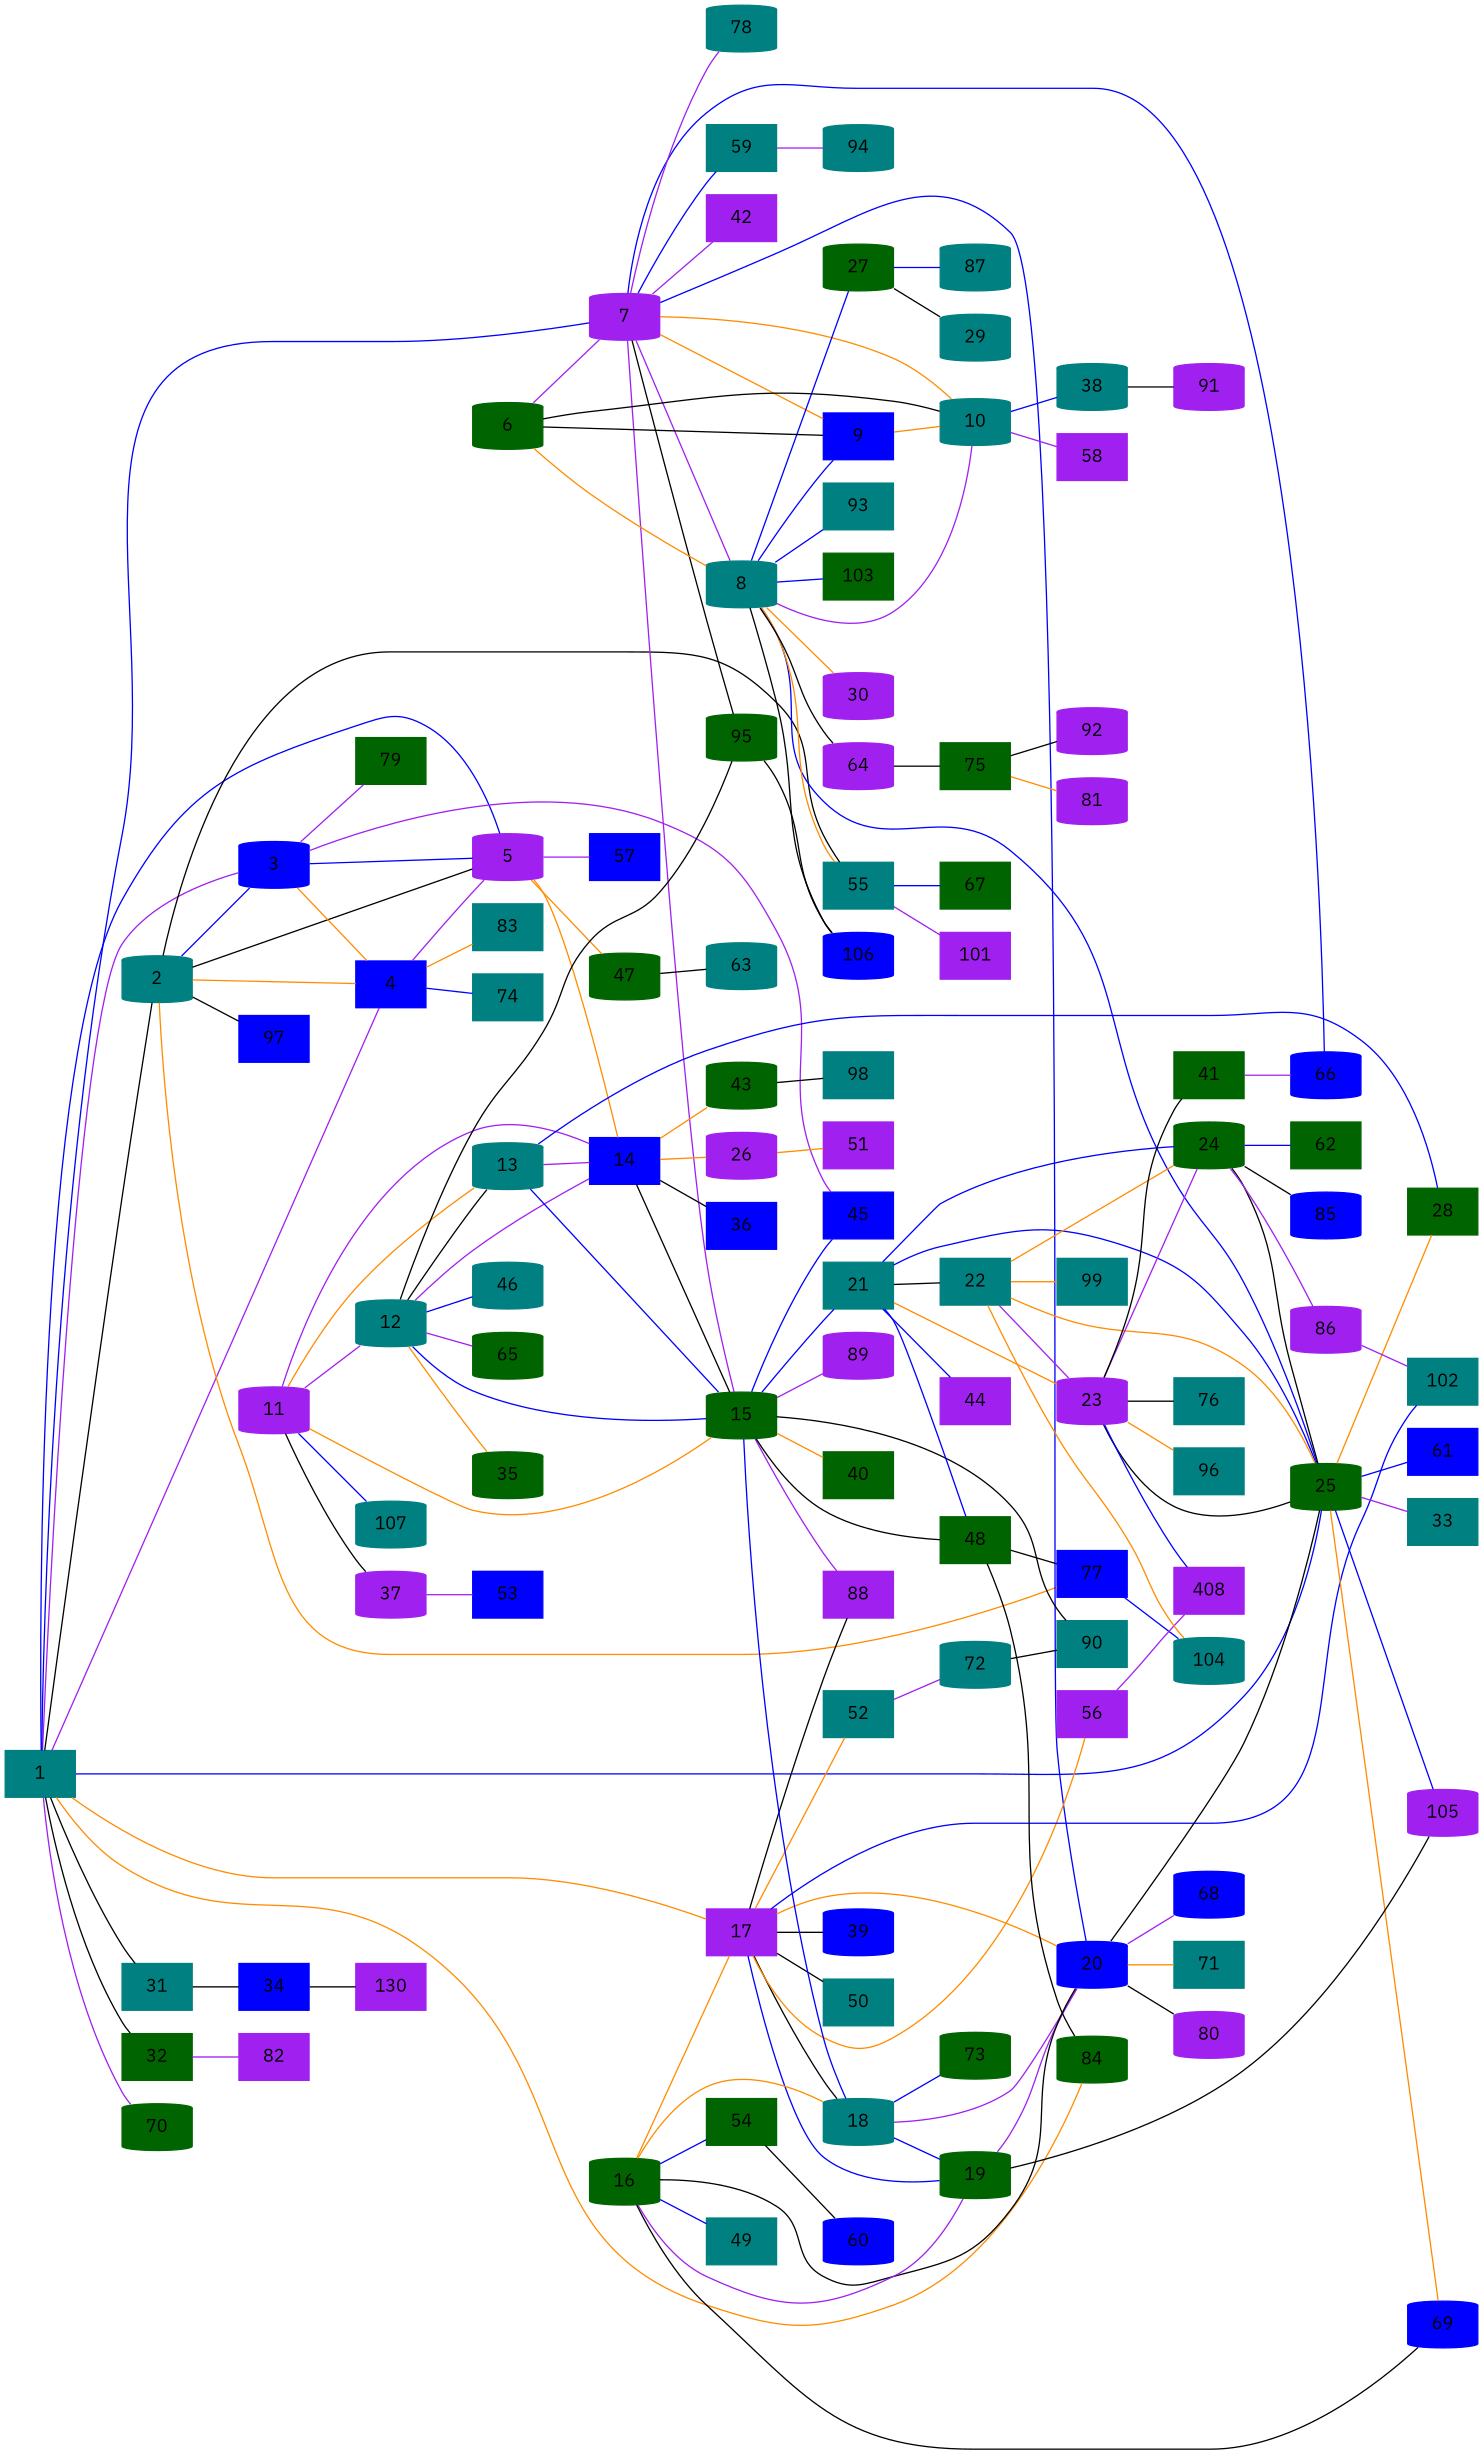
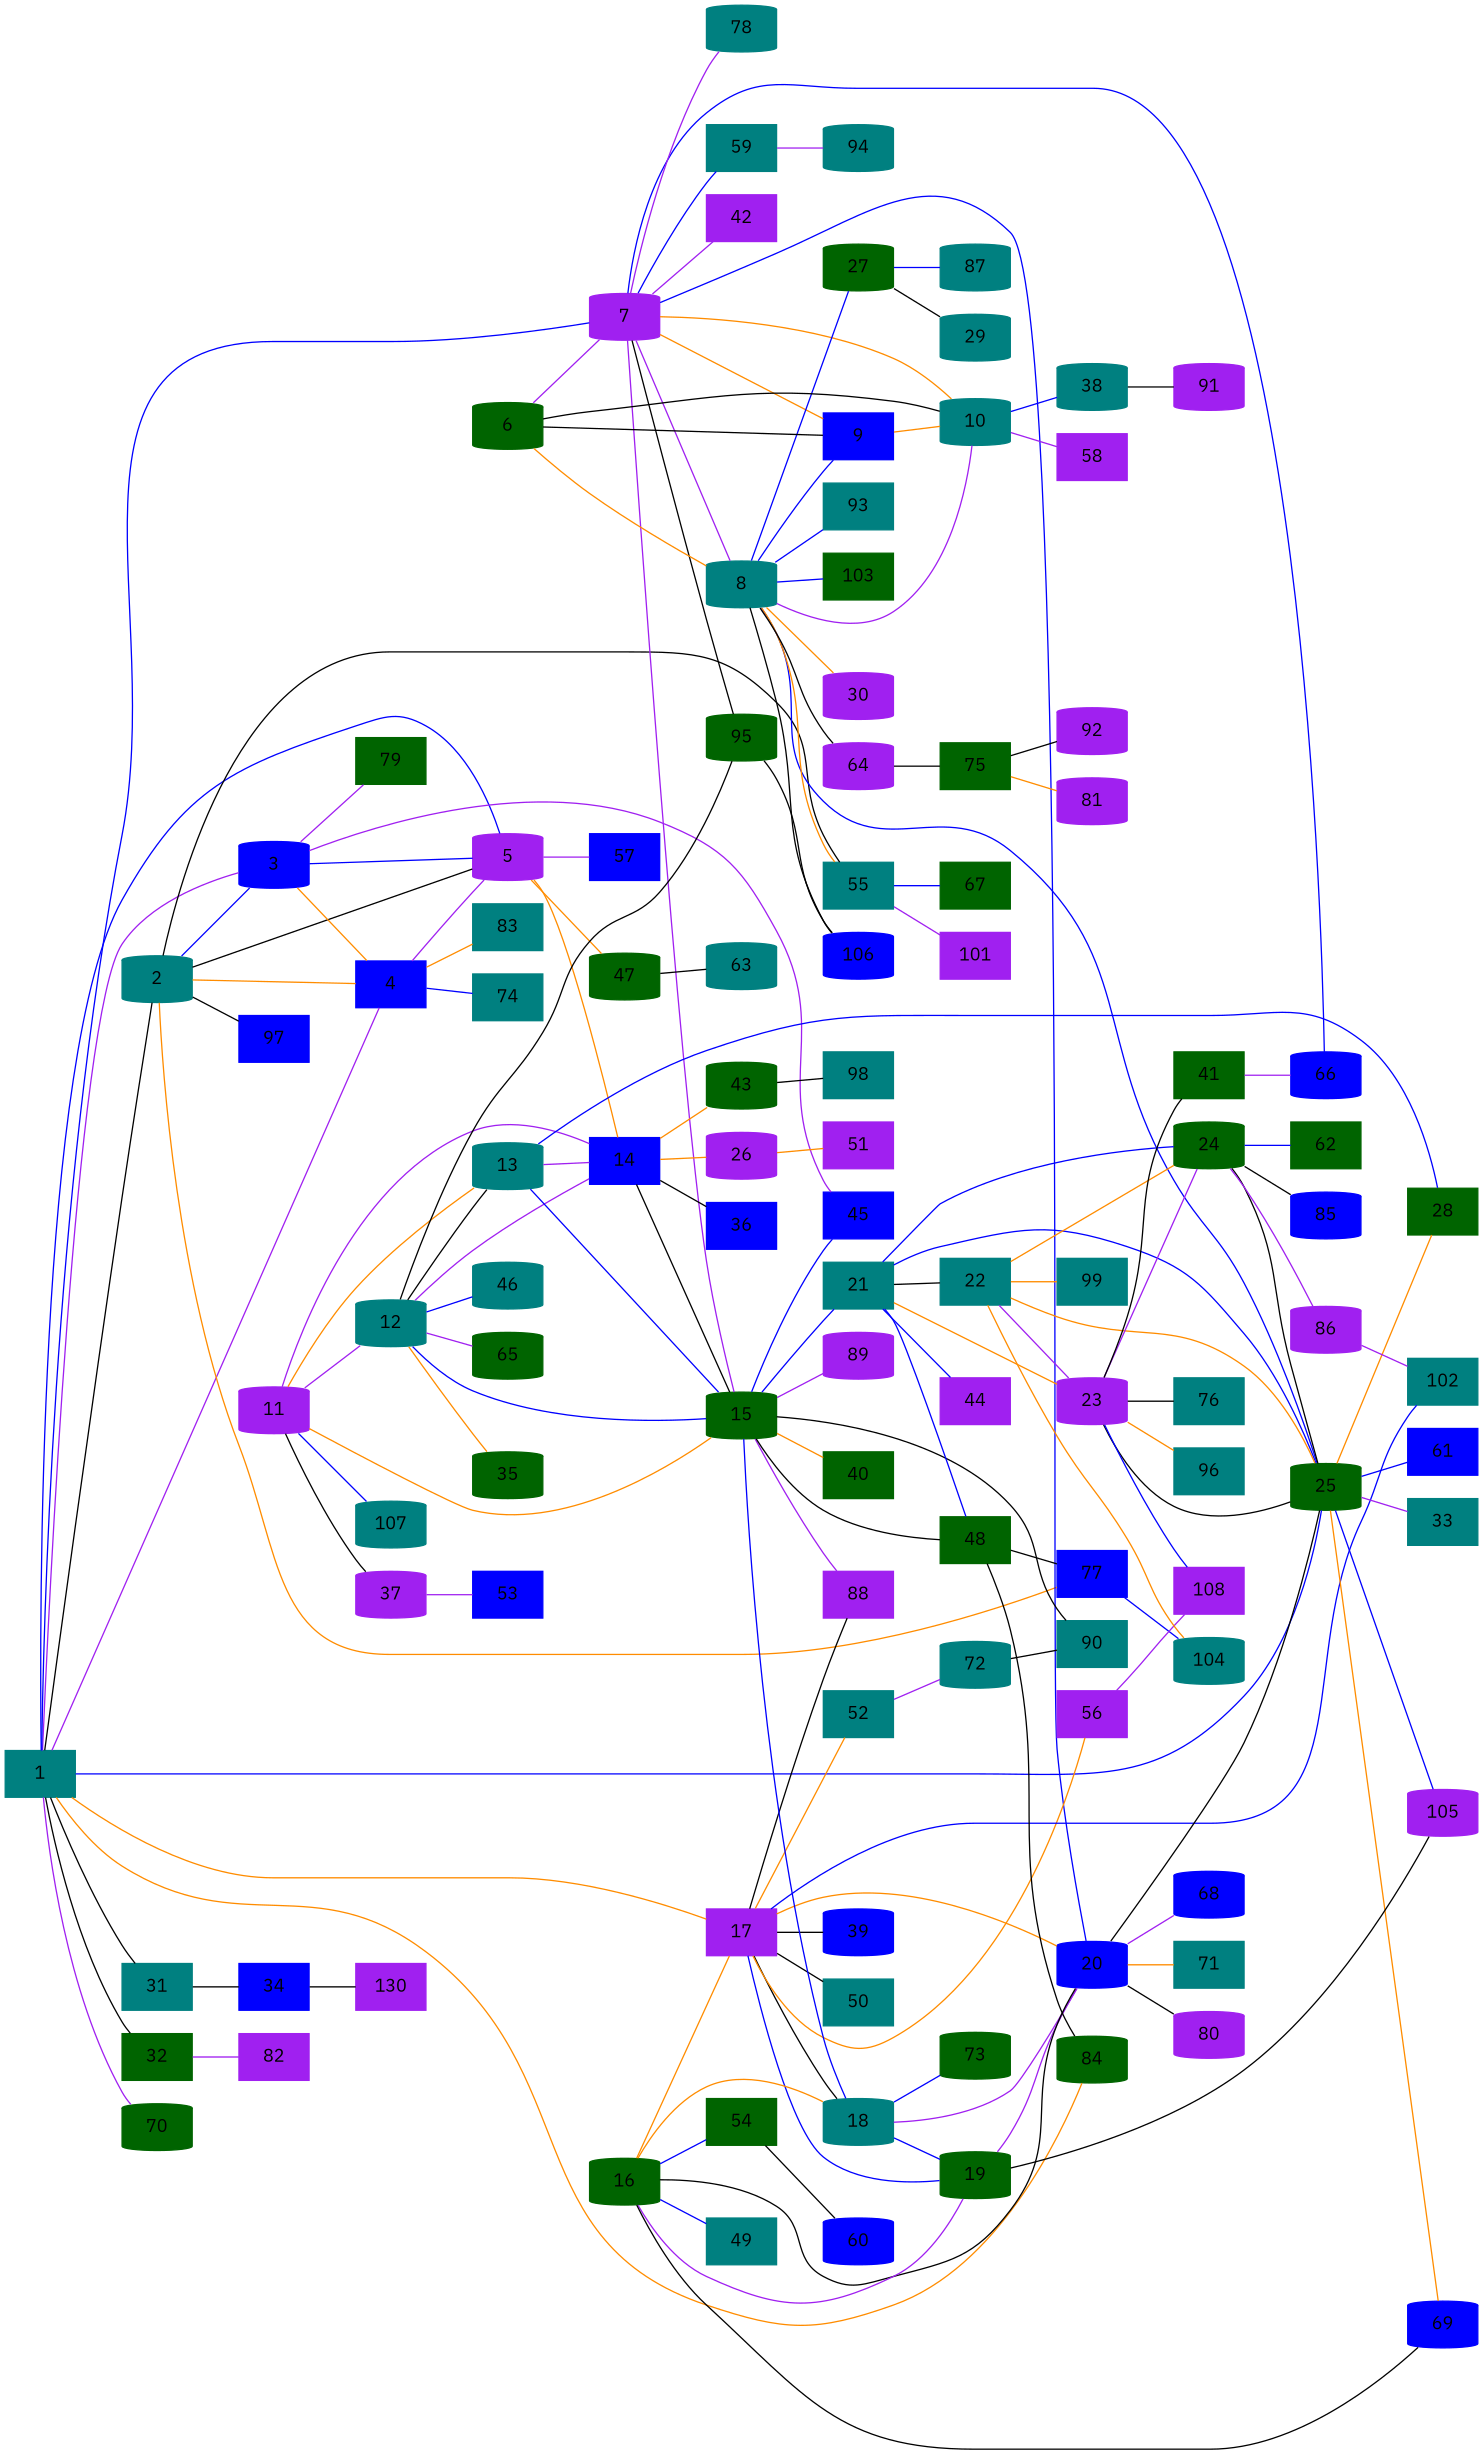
node "408": label "408" -> "108"
